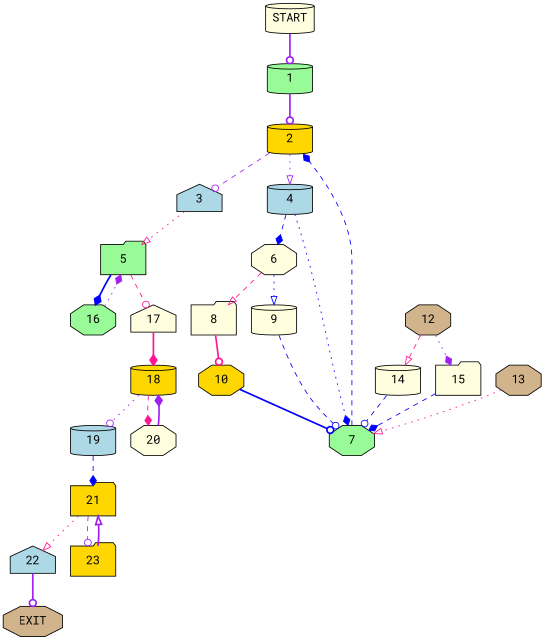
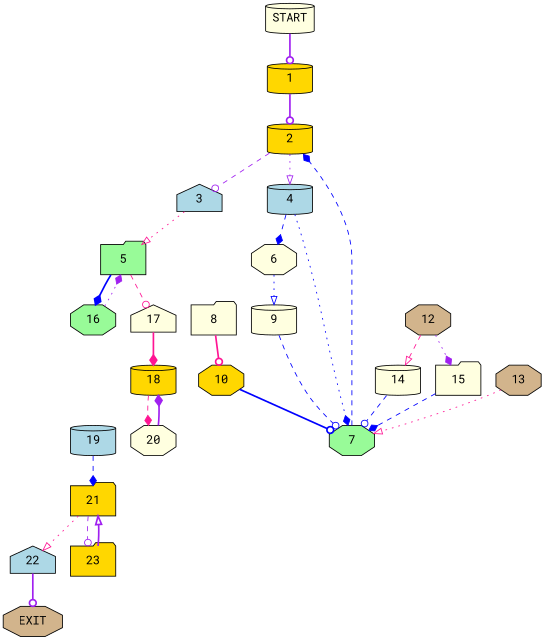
node "1": fillcolor palegreen -> gold
edge "6" -> "8": removed
edge "18" -> "19": removed
